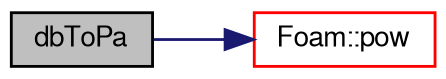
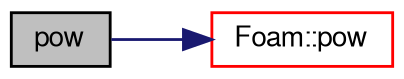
node "dbToPa": label "dbToPa" -> "pow"
